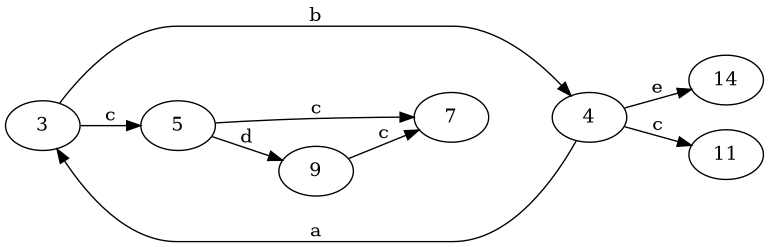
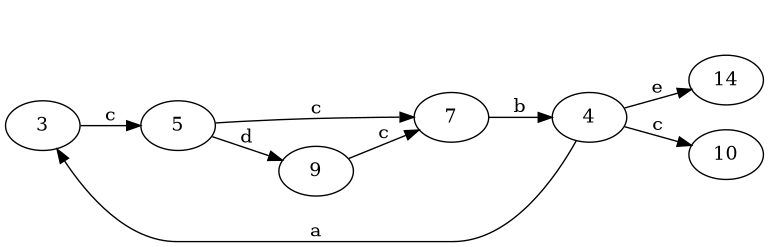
edge "3" -> "4": now "7" -> "4"
node "11": label "11" -> "10"
